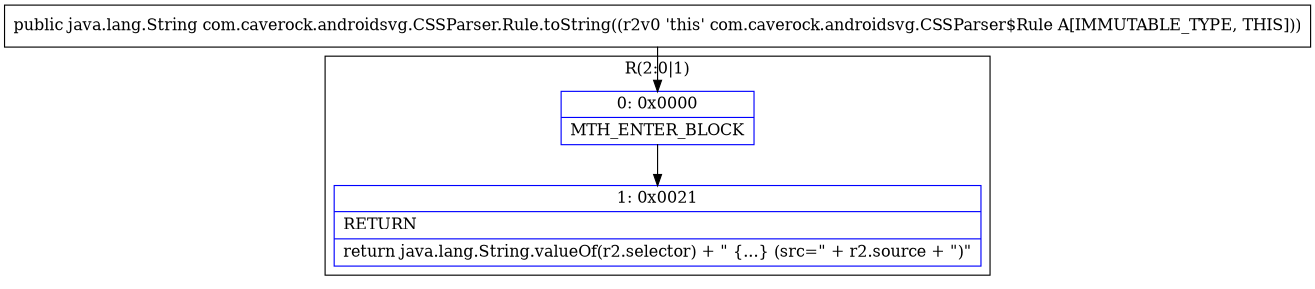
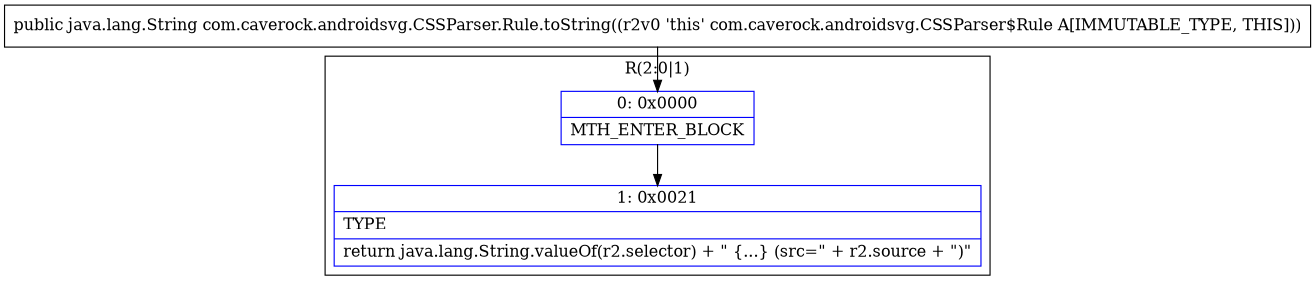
node "1: 0x0021": text "RETURN" -> "TYPE"
